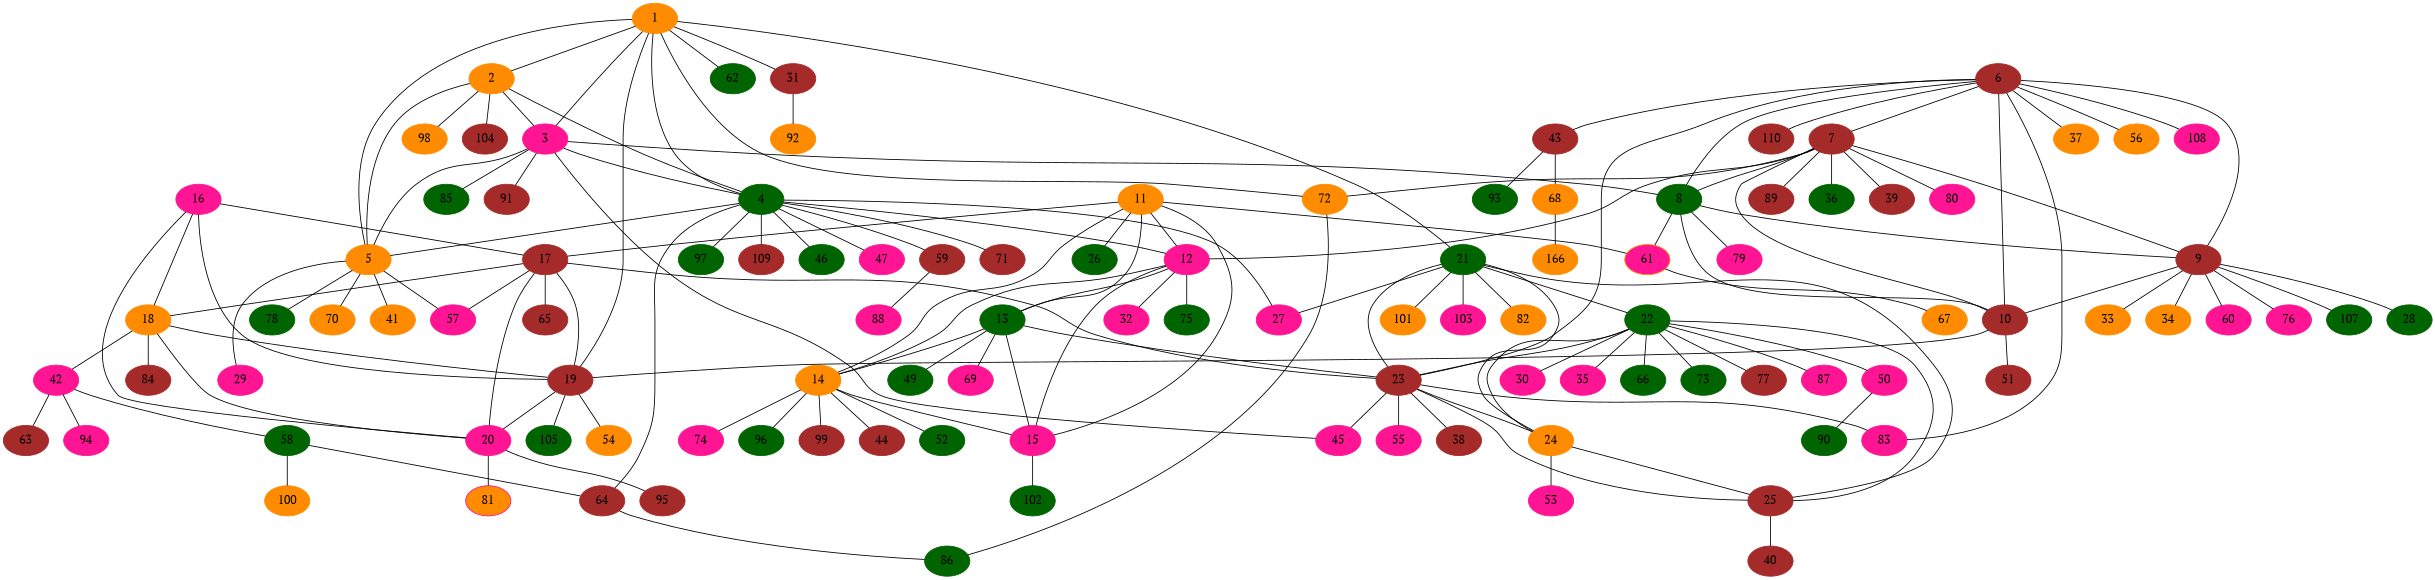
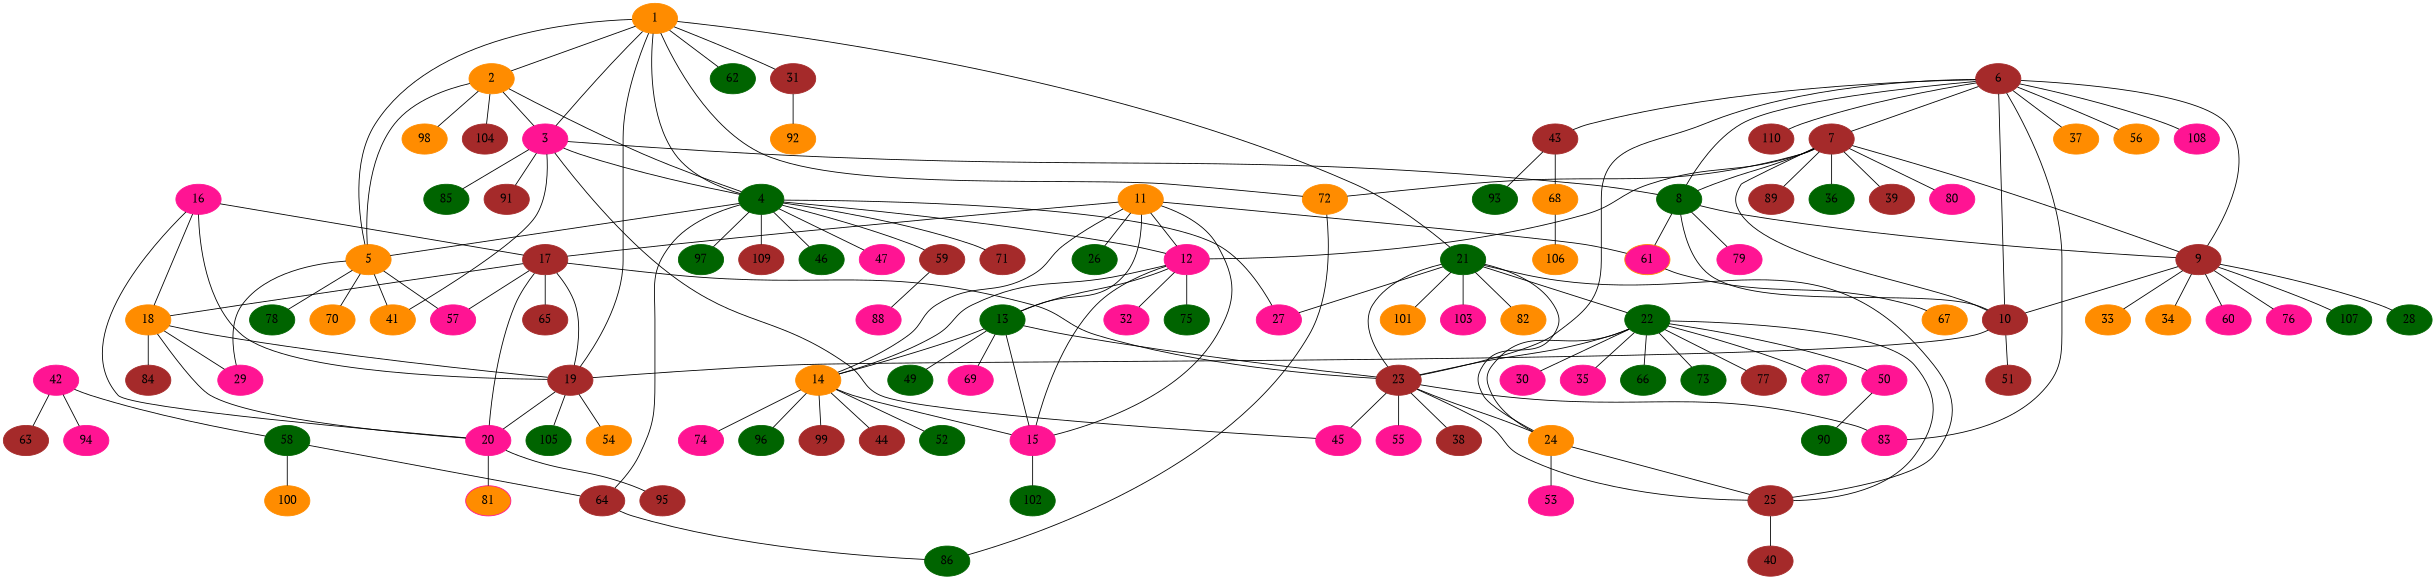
edge "3" -- "5": now "3" -- "41"
node "166": label "166" -> "106"
edge "18" -- "42": now "18" -- "29"
